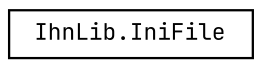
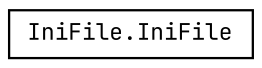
node "IhnLib.IniFile": label "IhnLib.IniFile" -> "IniFile.IniFile"
